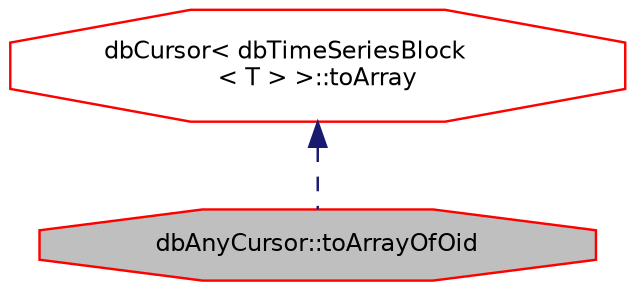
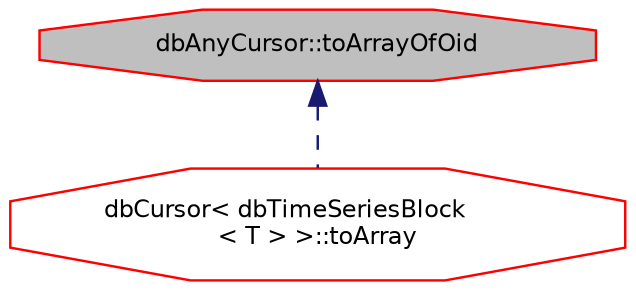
edge "dbAnyCursor::toArrayOfOid" -> "dbCursor< dbTimeSeriesBlock < T > >::toArray": reversed
